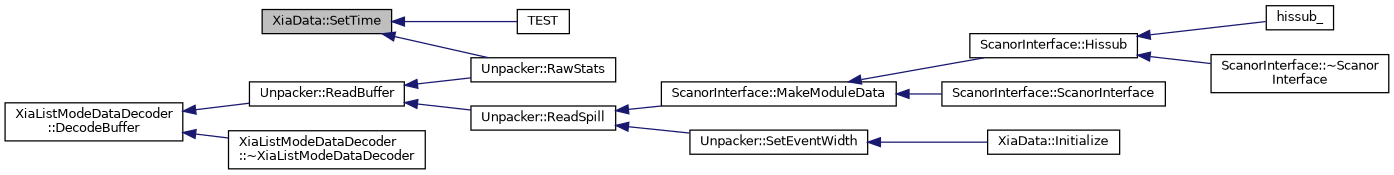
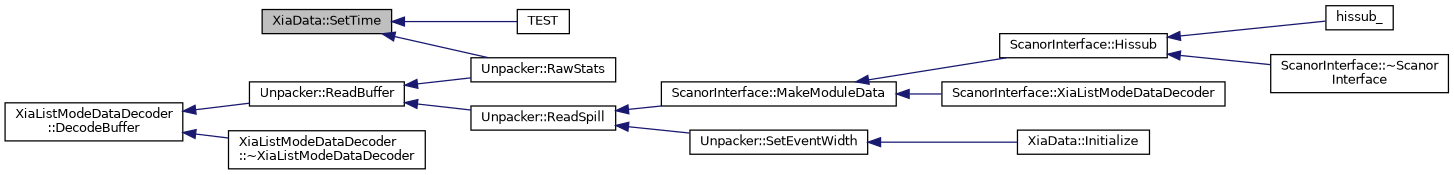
node "ScanorInterface::ScanorInterface": label "ScanorInterface::ScanorInterface" -> "ScanorInterface::XiaListModeDataDecoder"
